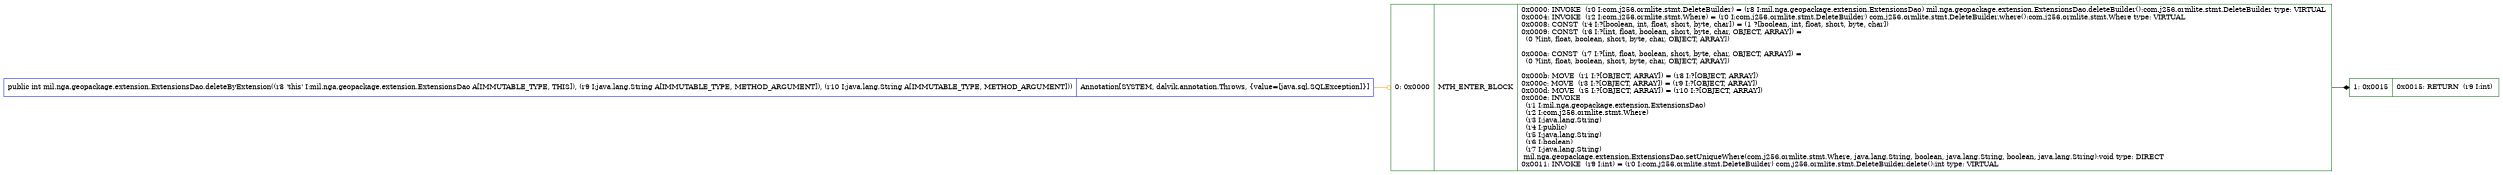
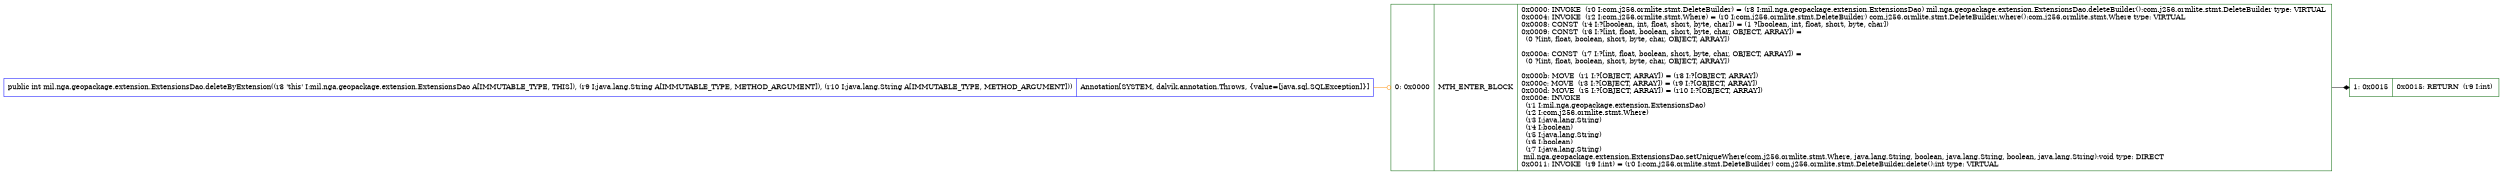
node "0: 0x0000": text "(r4 I:public)" -> "(r4 I:boolean)"
